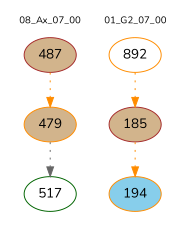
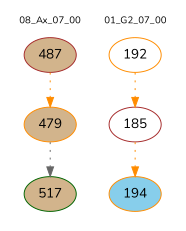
node "892": label "892" -> "192"
node "185": fillcolor tan -> white
node "517": fillcolor white -> tan
